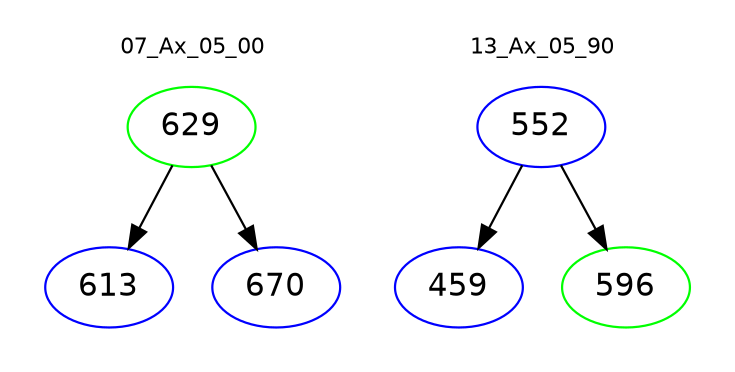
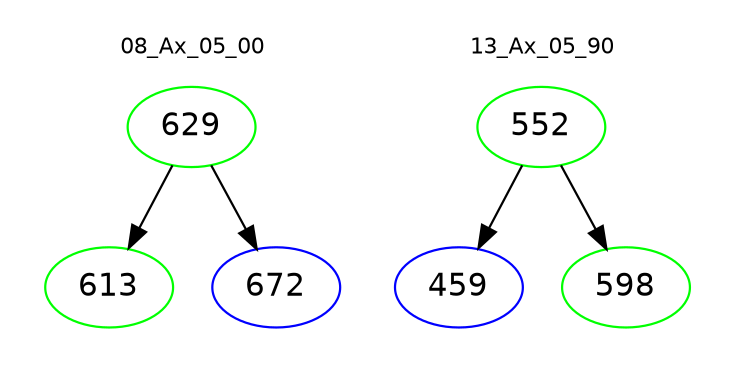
cluster "07_Ax_05_00": label "07_Ax_05_00" -> "08_Ax_05_00"
node "552": color blue -> green
node "613": color blue -> green
node "670": label "670" -> "672"
node "596": label "596" -> "598"
